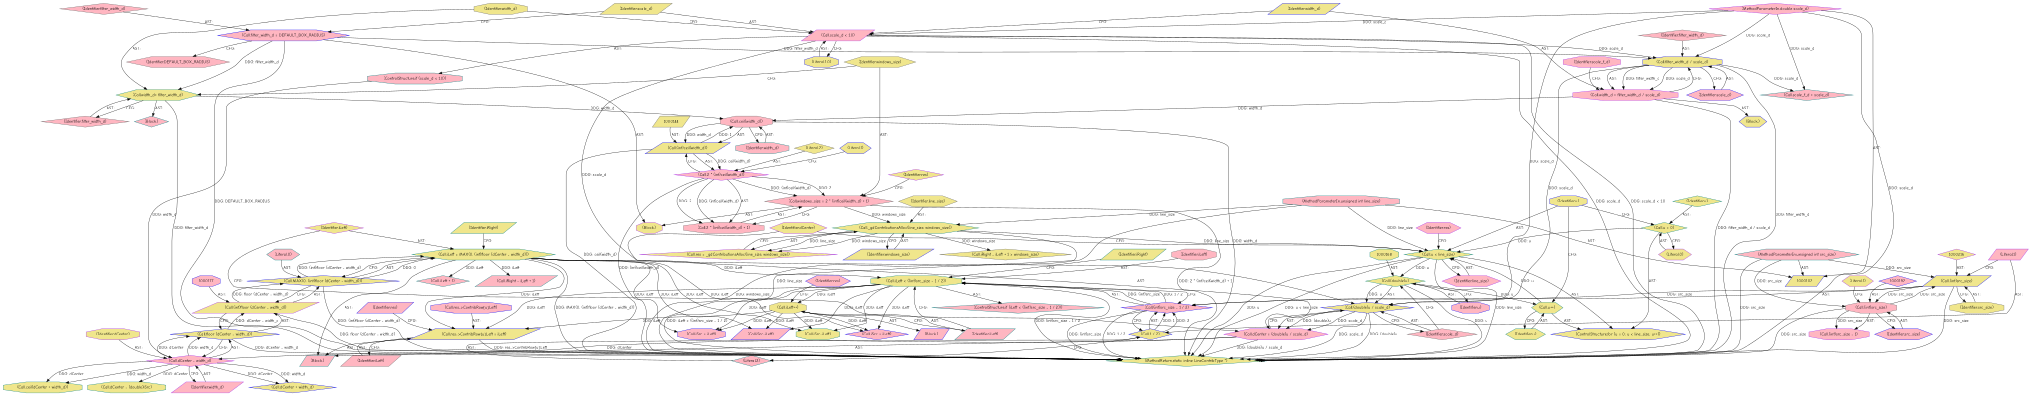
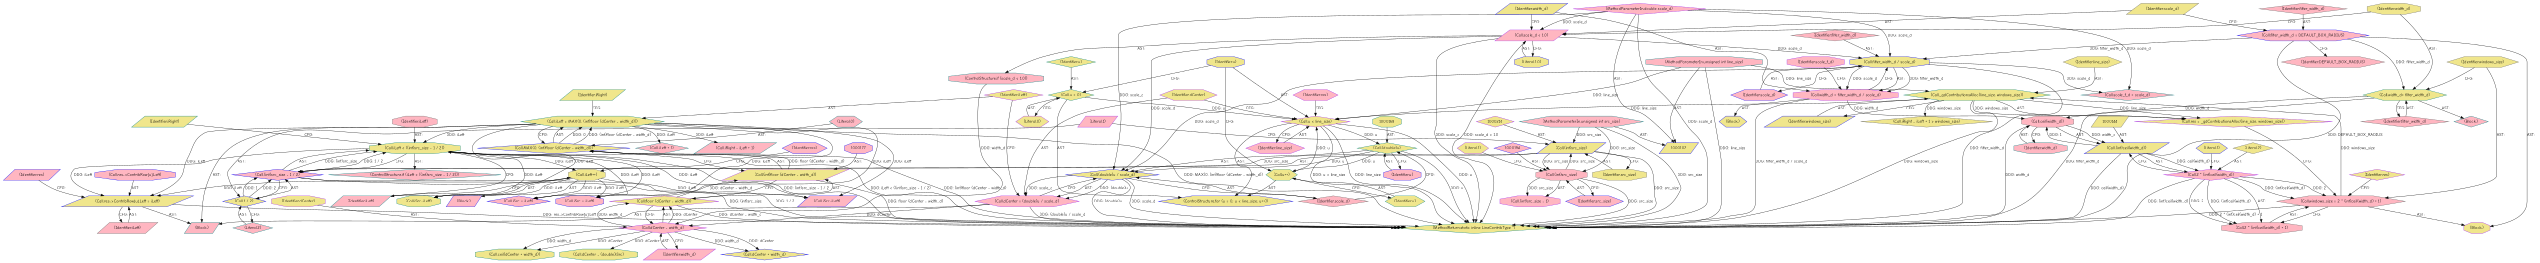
edge "(Call,res = _gdContributionsAlloc(line_size, windows_size))" -> "(Call,_gdContributionsAlloc(line_size, windows_size))": now "(Call,res = _gdContributionsAlloc(line_size, windows_size))" -> "(Call,windows_size = 2 * (int)ceil(width_d) + 1)"
node "(Call,u < line_size)": color teal -> purple
node "1000192": label "1000192" -> "1000194"
node "(Call,floor (dCenter - width_d))": color blue -> purple
